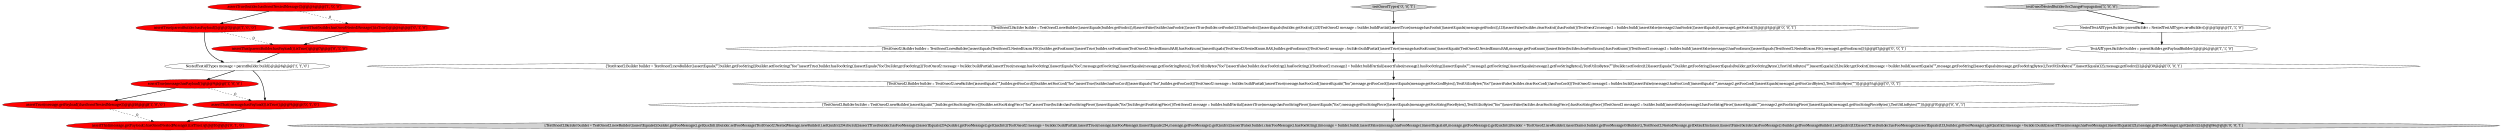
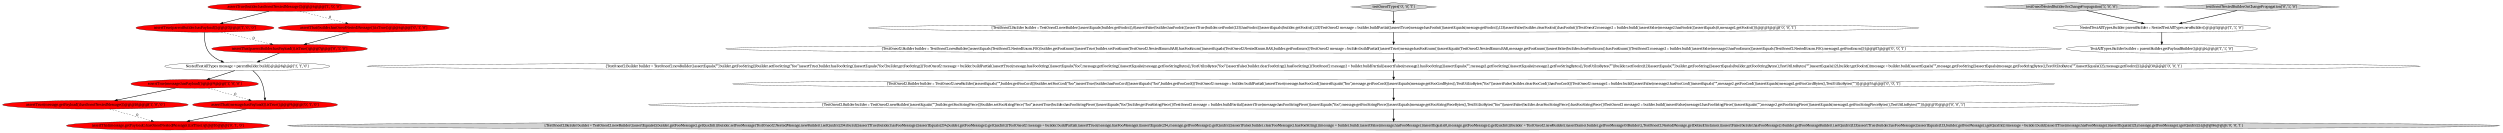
node "testOneofNestedBuilderOnChangePropagation['0', '1', '0']": added
